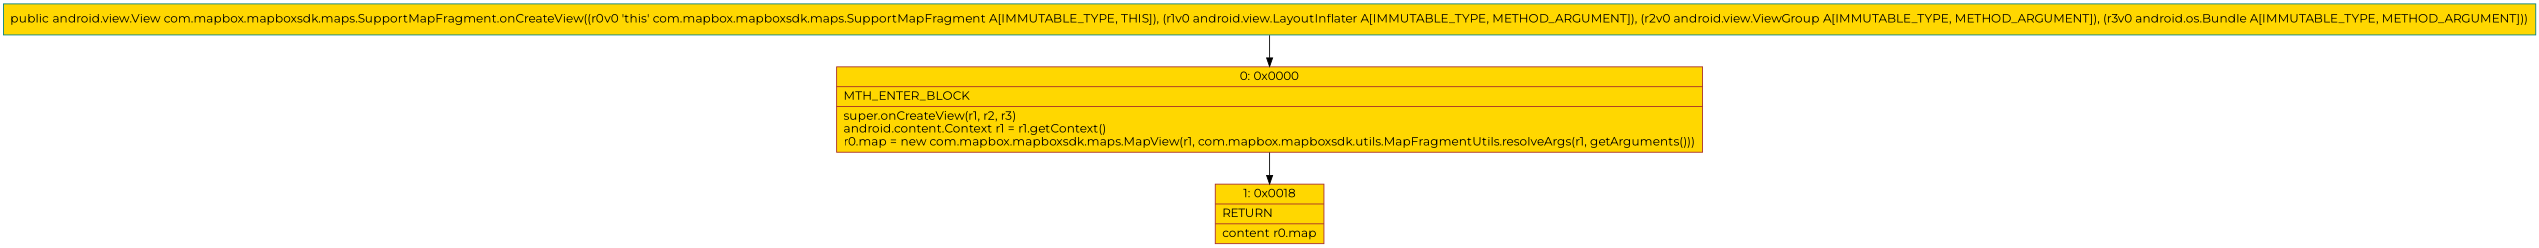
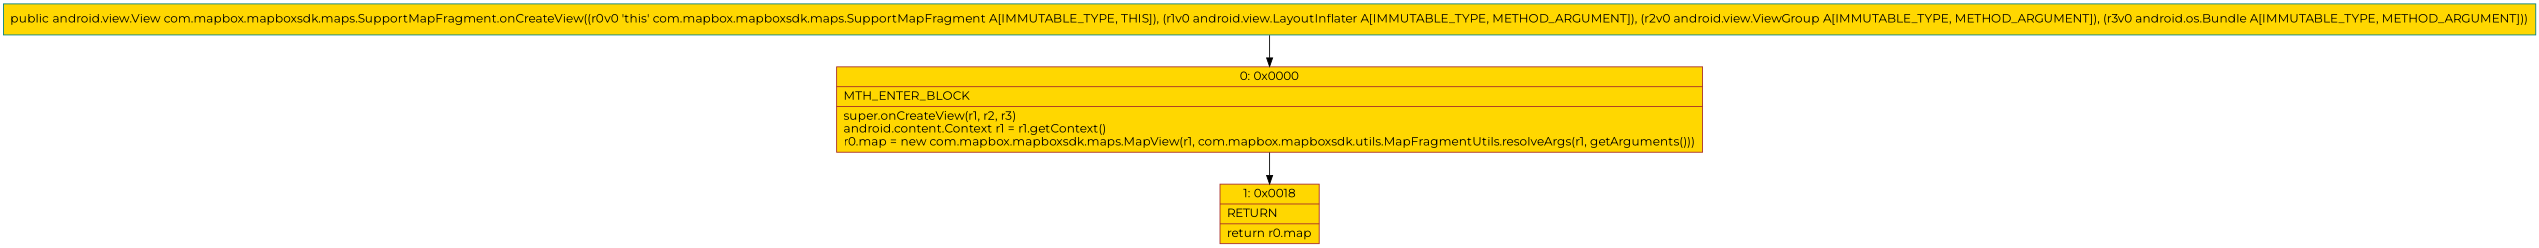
node "1: 0x0018": text "content r0.map" -> "return r0.map"
